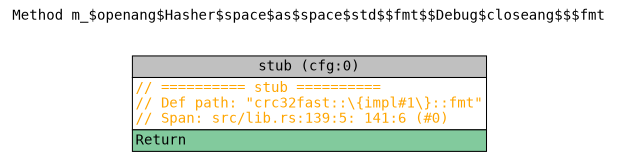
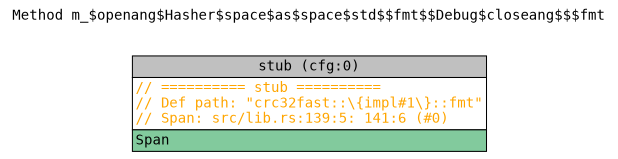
node "stub (cfg:0)": text "Return" -> "Span"
